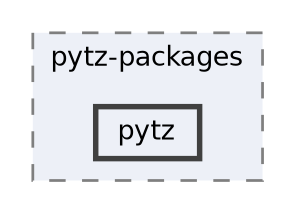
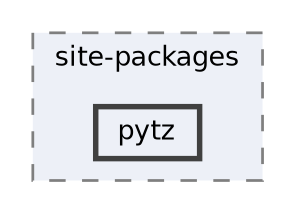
cluster "pytz-packages": label "pytz-packages" -> "site-packages"
